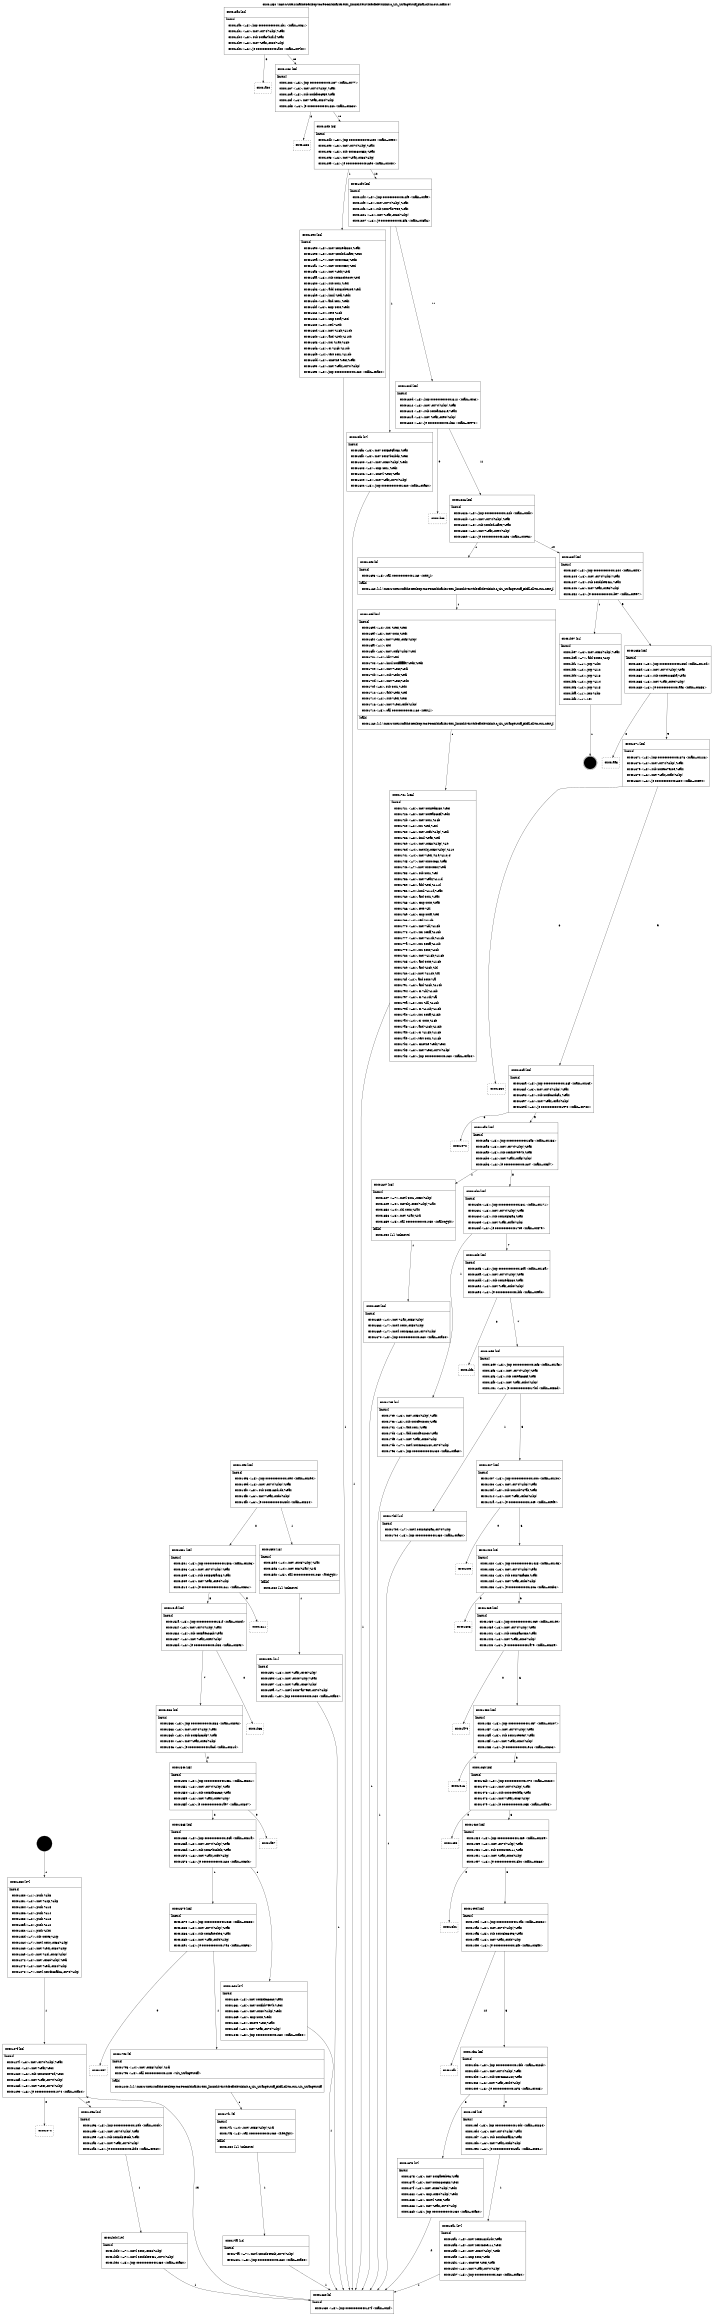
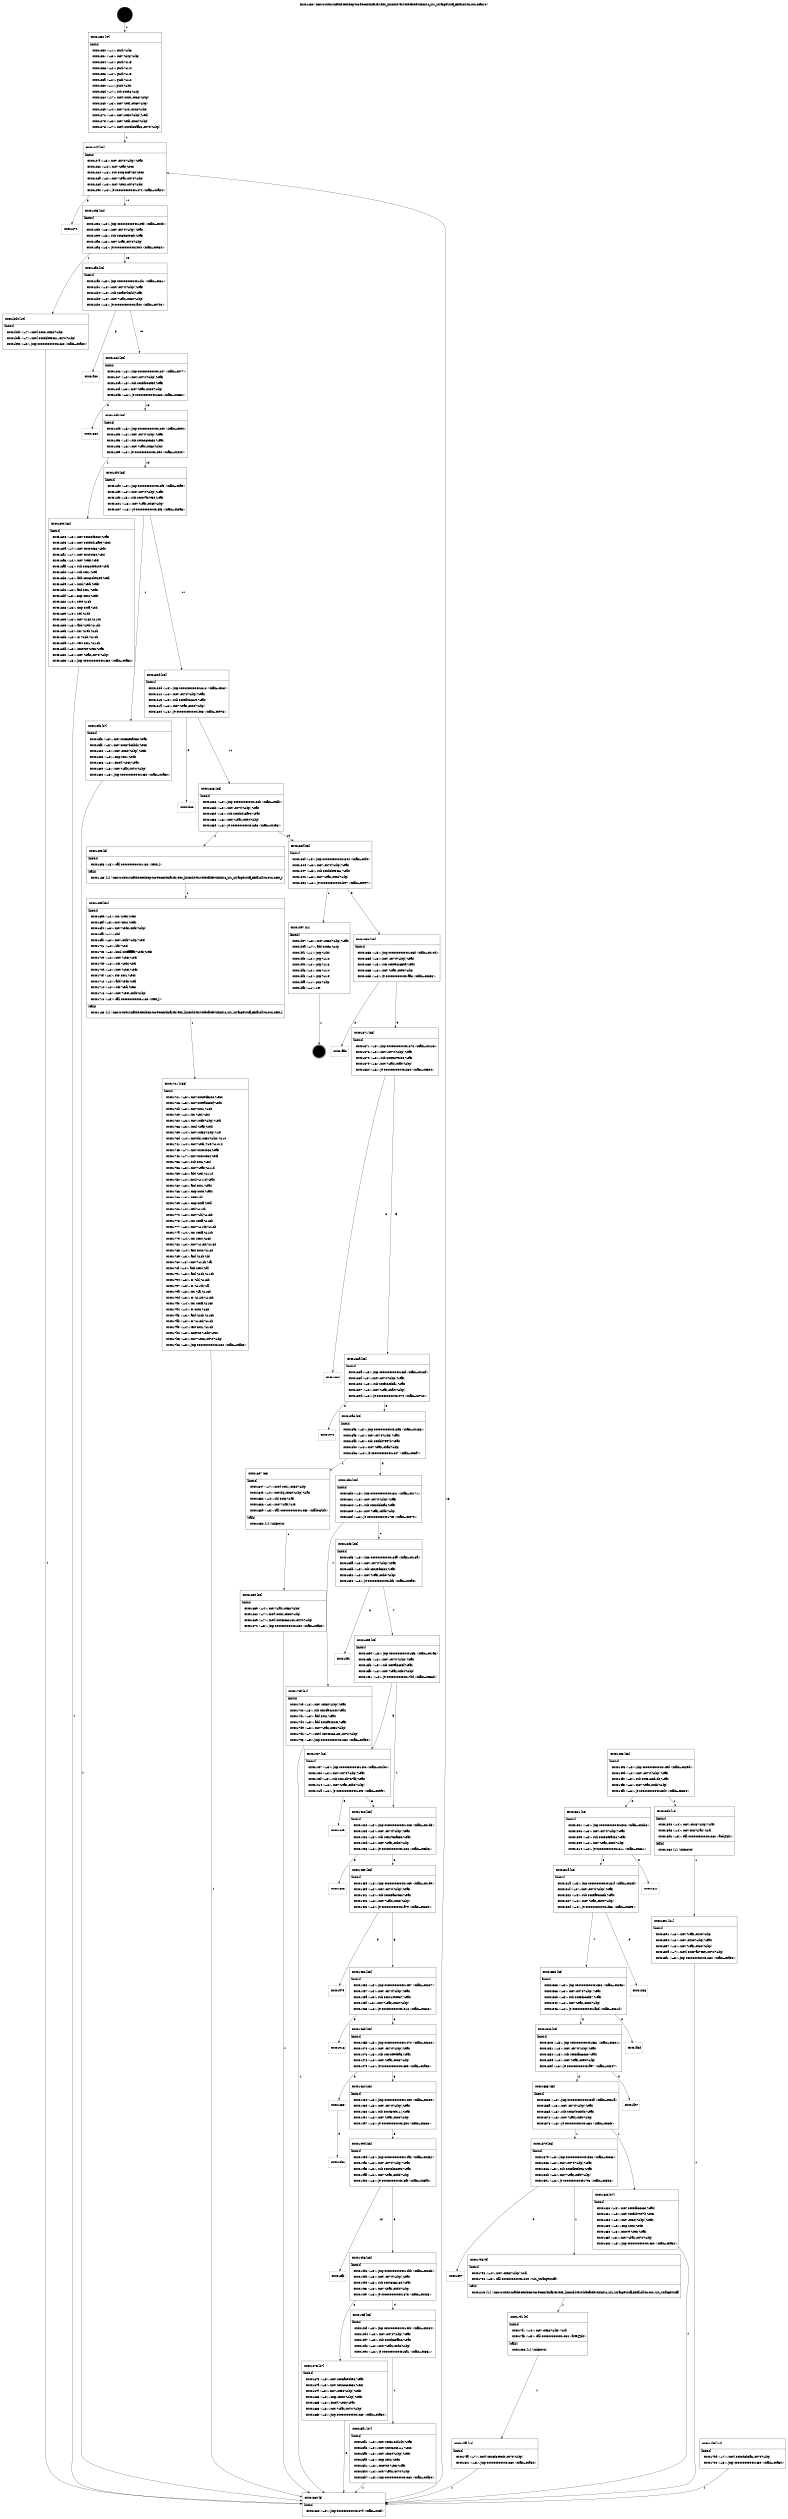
edge "0x401296 [22]" -> "0x4012ac [22]": added, label "13"
edge "0x4013ee [25]" -> "0x4017bd [12]": now "0x4013ee [25]" -> "0x401420 [25]"
edge "0x401484 [25]" -> "0x4015bc": now "0x401c55" -> "0x4015bc"
node "0x401a6d": added
